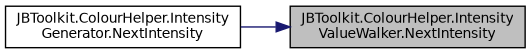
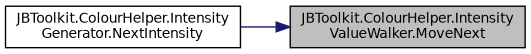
node "JBToolkit.ColourHelper.Intensity ValueWalker.NextIntensity": label "JBToolkit.ColourHelper.Intensity ValueWalker.NextIntensity" -> "JBToolkit.ColourHelper.Intensity ValueWalker.MoveNext"
